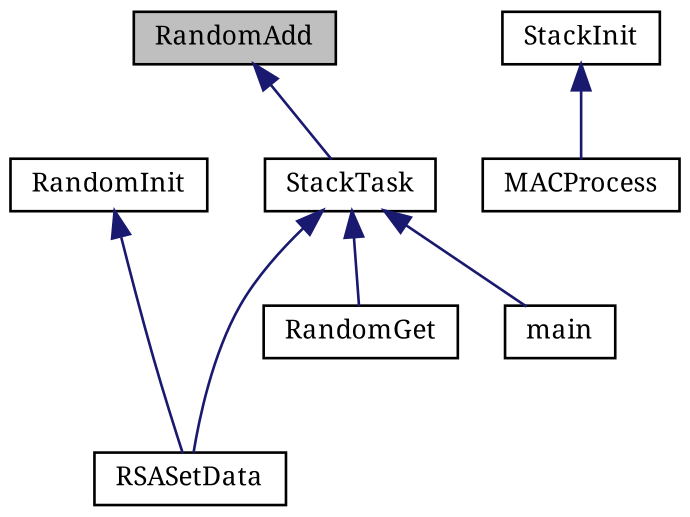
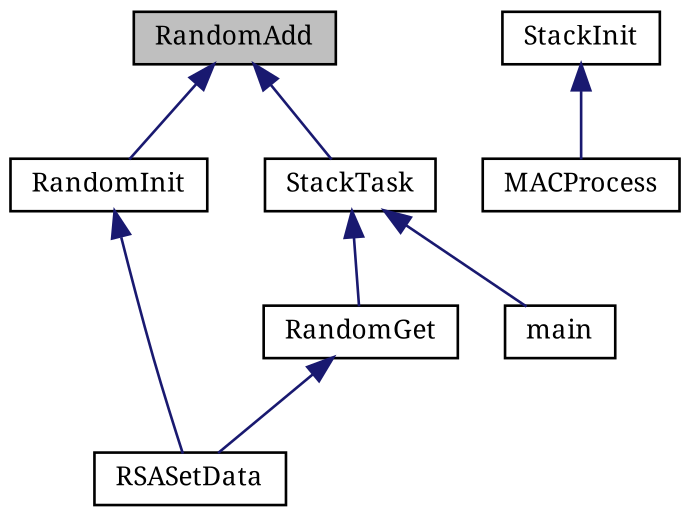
edge "RandomInit" -> "RandomAdd": added
edge "RSASetData" -> "StackTask": now "RSASetData" -> "RandomGet"
